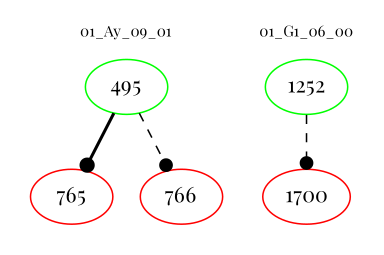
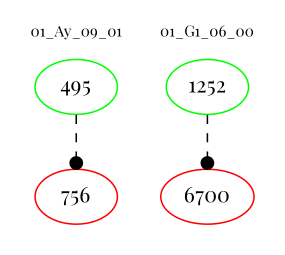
node "765": removed
node "766": label "766" -> "756"
node "1700": label "1700" -> "6700"
